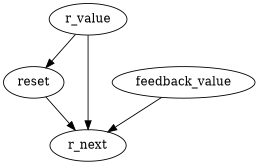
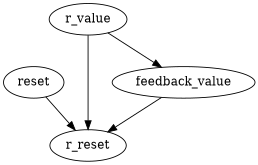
edge "r_value" -> "reset": now "r_value" -> "feedback_value"
node "r_next": label "r_next" -> "r_reset"
